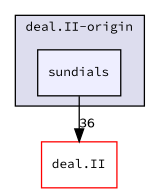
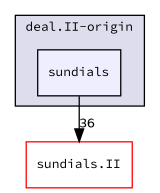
node "deal.II": label "deal.II" -> "sundials.II"
